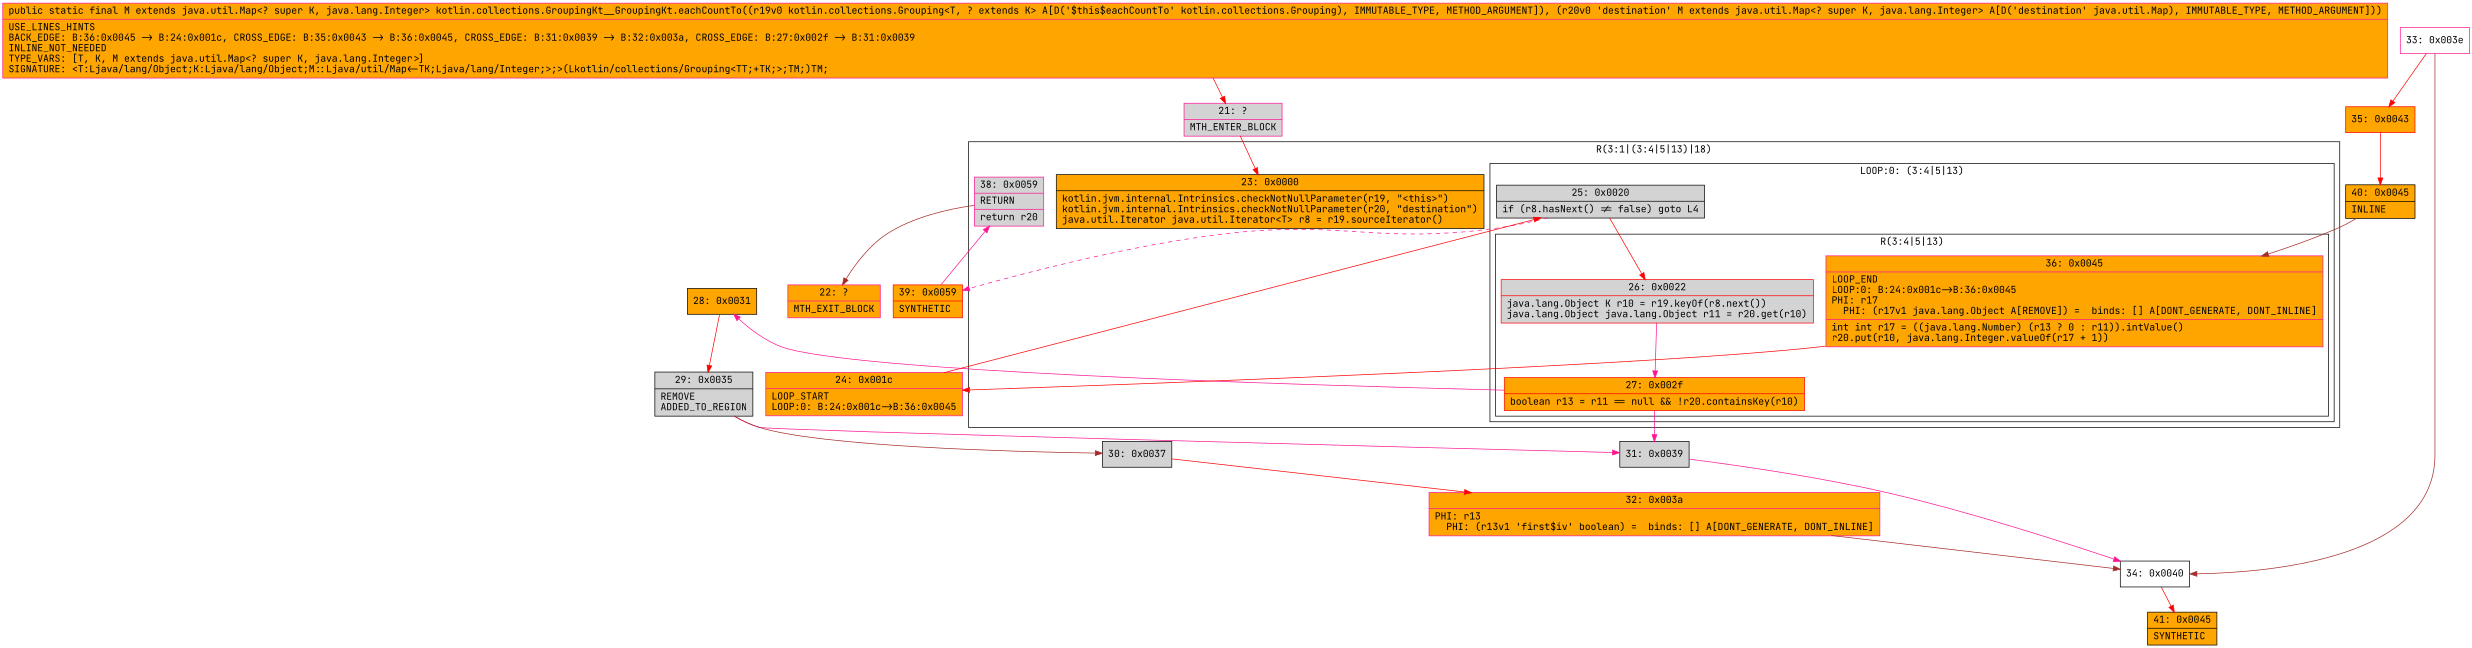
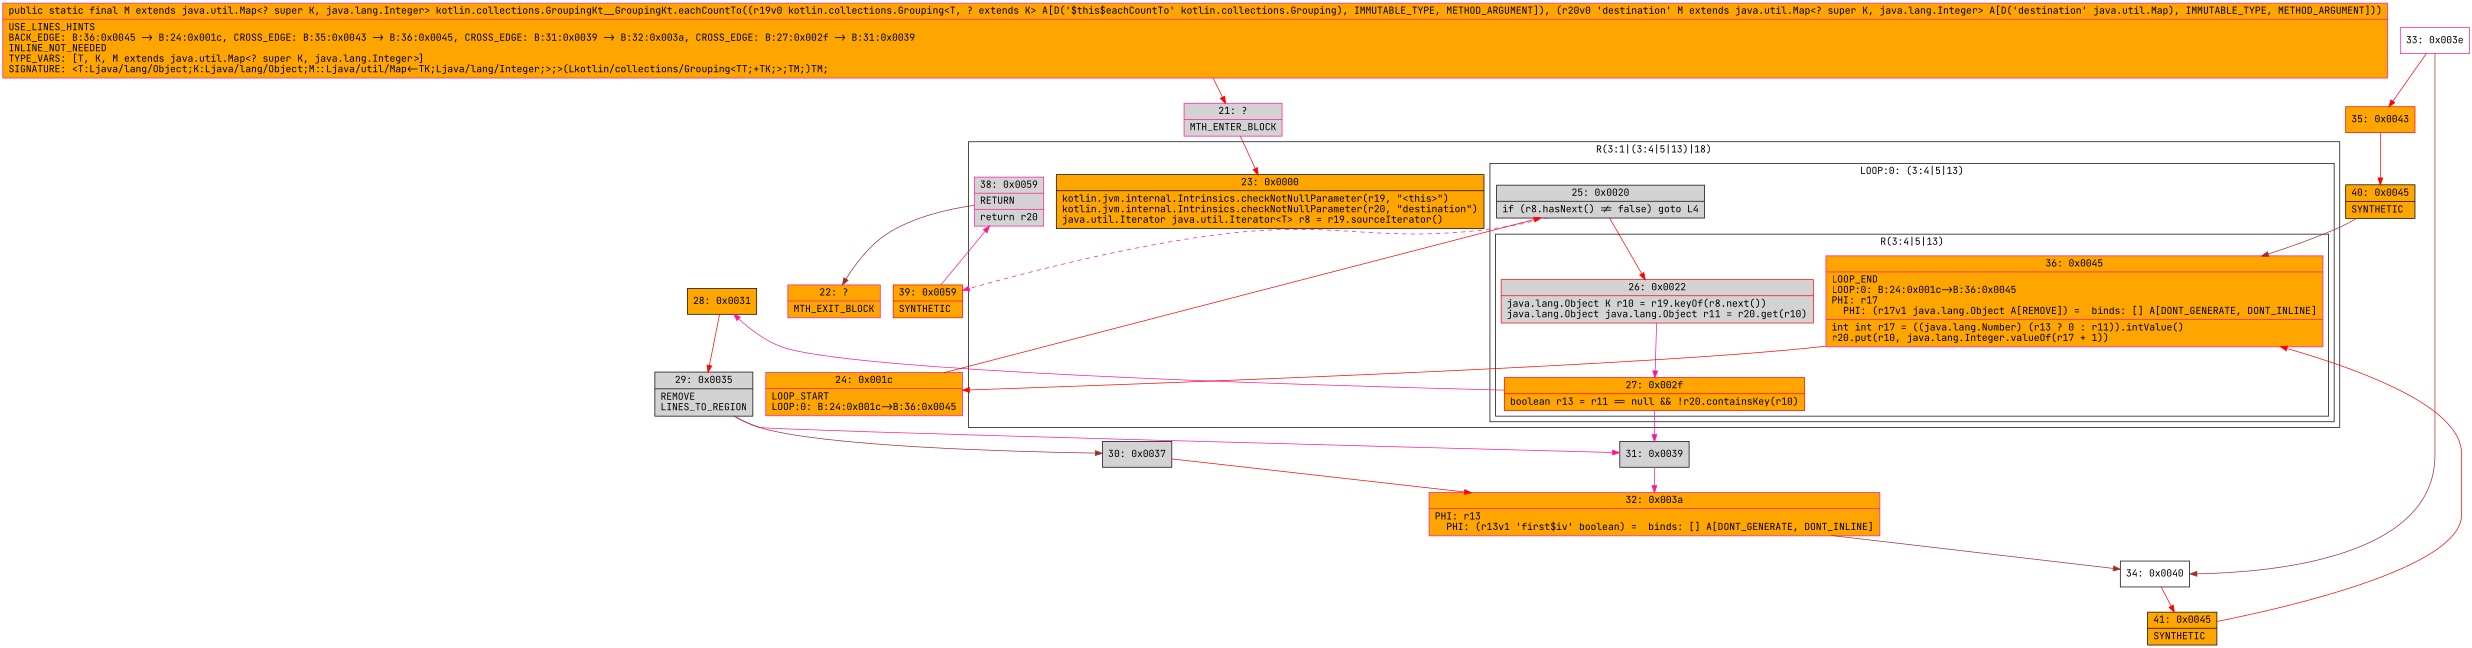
node "40: 0x0045": text "INLINE" -> "SYNTHETIC"
node "29: 0x0035": text "ADDED_TO_REGION" -> "LINES_TO_REGION"
edge "31: 0x0039" -> "34: 0x0040": now "31: 0x0039" -> "32: 0x003a"
edge "41: 0x0045" -> "36: 0x0045": added
